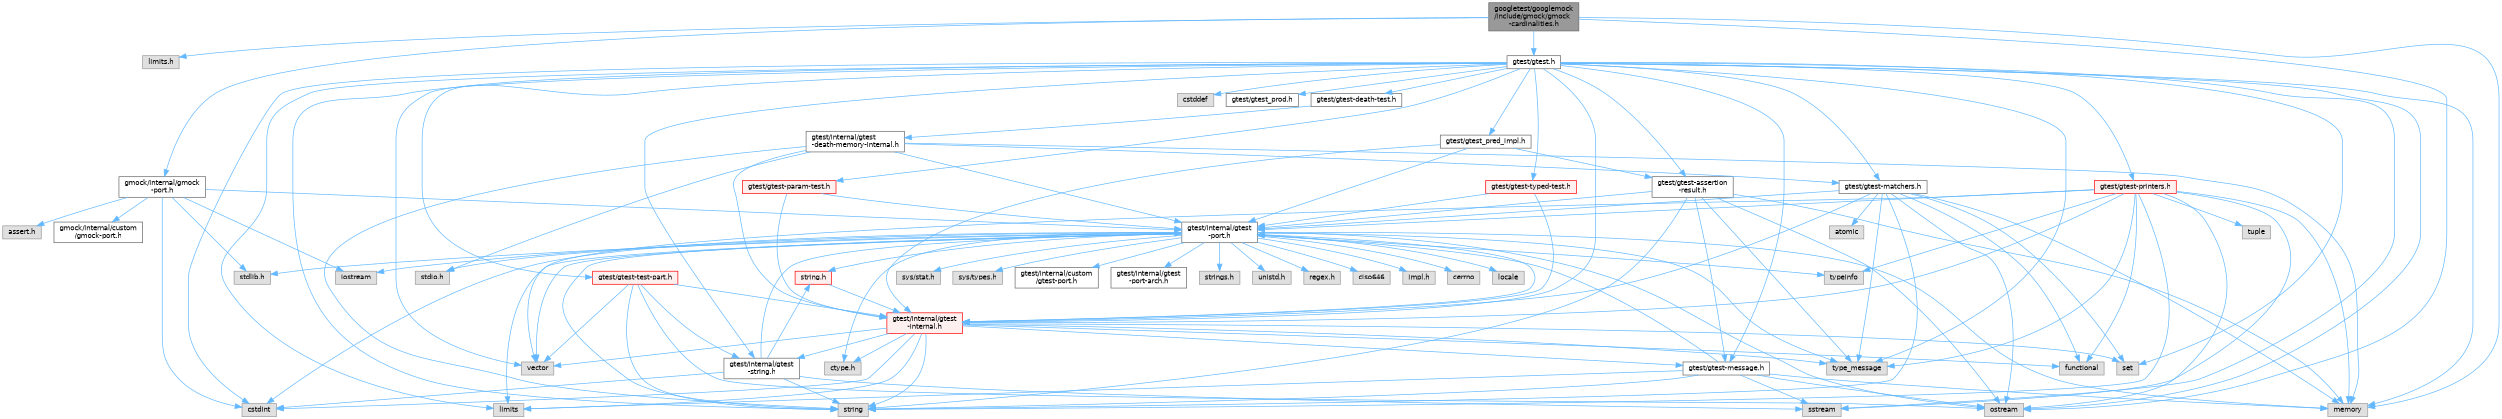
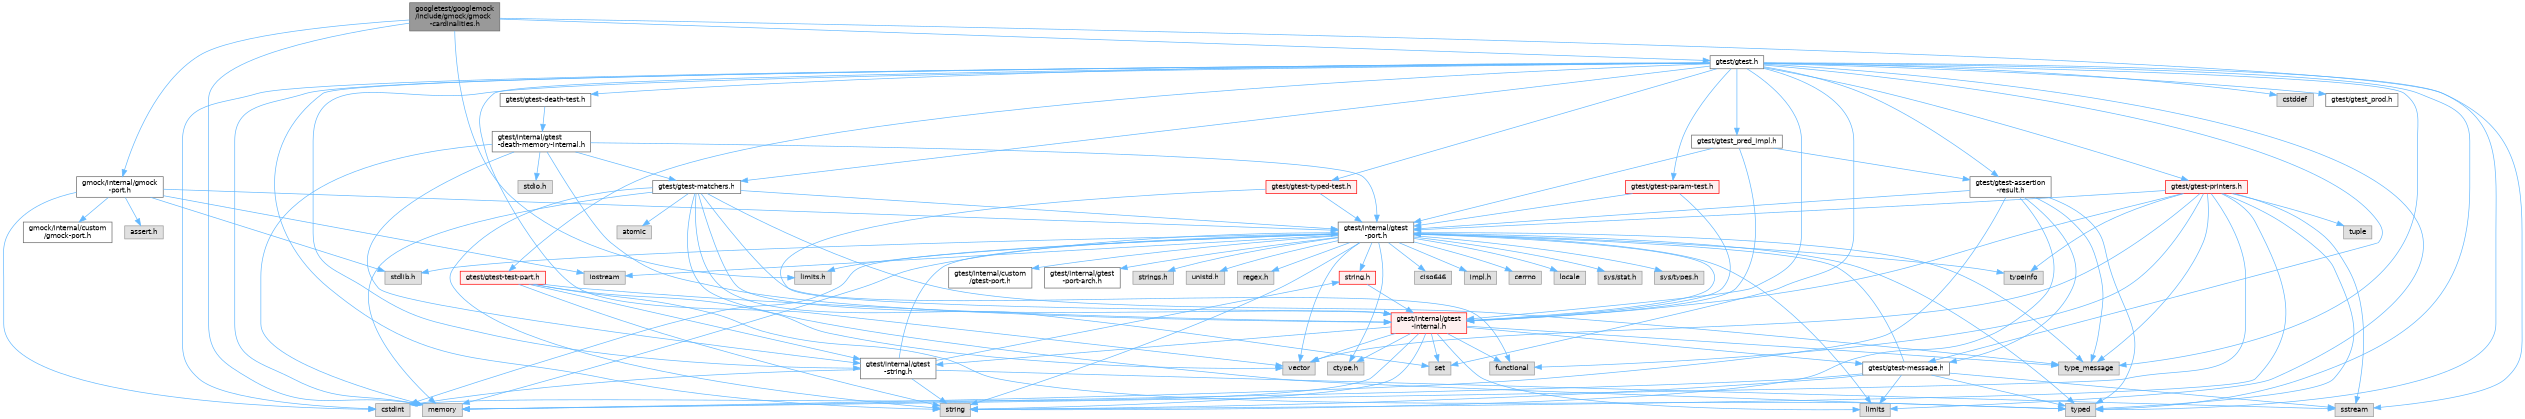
edge "gtest/internal/gtest -port.h" -> "stdio.h": now "gtest/internal/gtest -port.h" -> "limits.h"
edge "gtest/internal/gtest -death-memory-internal.h" -> "string": now "gtest/internal/gtest -death-memory-internal.h" -> "gtest/internal/gtest -string.h"
node "ostream": label "ostream" -> "typed"
